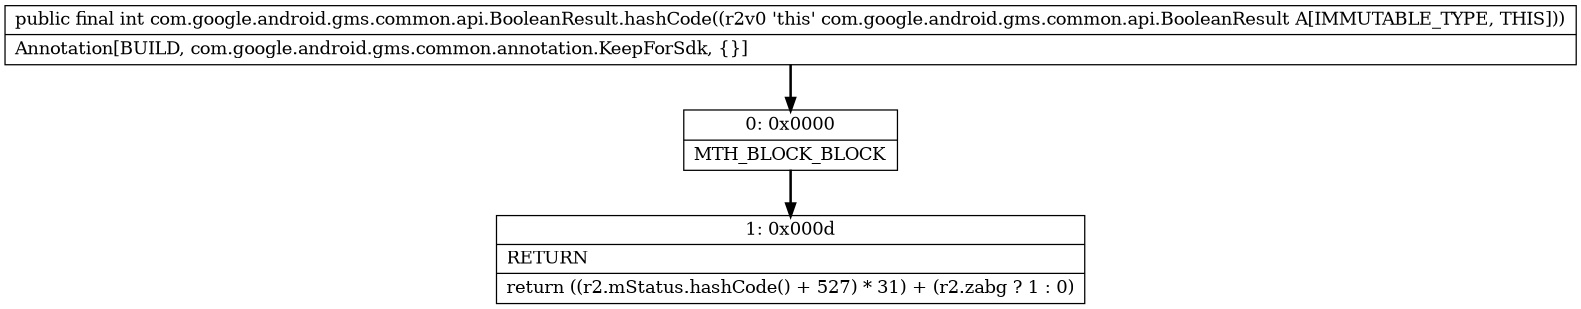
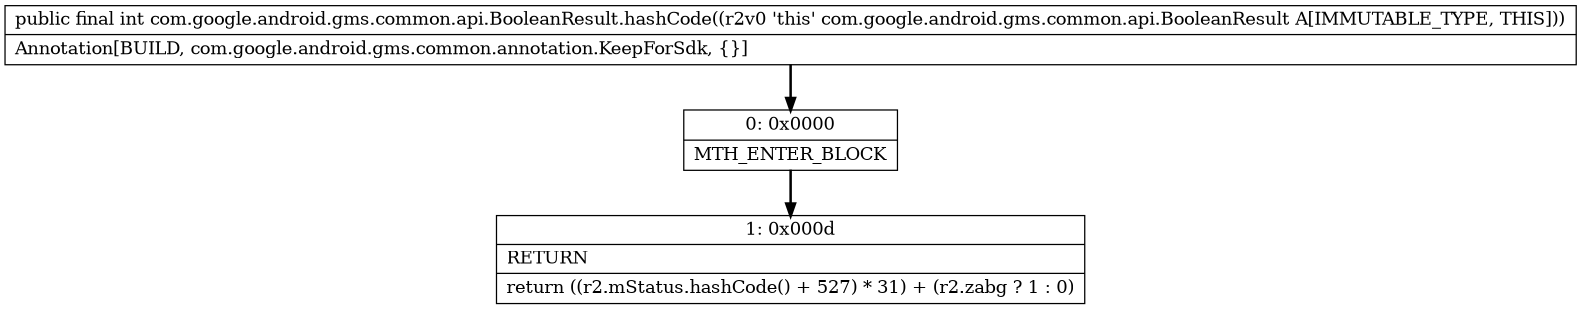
node "0: 0x0000": text "MTH_BLOCK_BLOCK" -> "MTH_ENTER_BLOCK"
